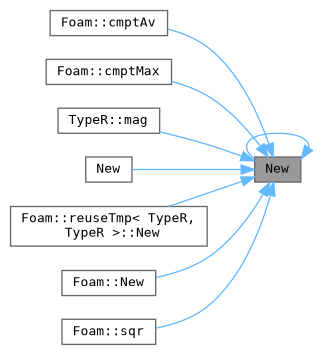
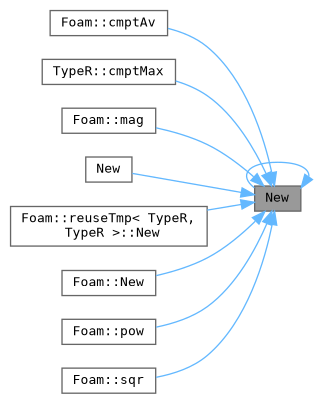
node "Foam::cmptMax": label "Foam::cmptMax" -> "TypeR::cmptMax"
node "TypeR::mag": label "TypeR::mag" -> "Foam::mag"
node "Foam::pow": added
